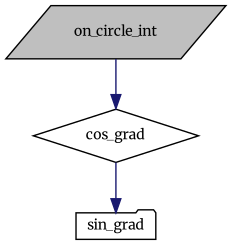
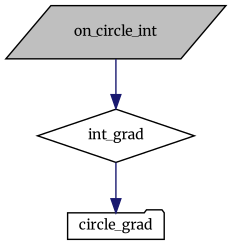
node "cos_grad": label "cos_grad" -> "int_grad"
node "sin_grad": label "sin_grad" -> "circle_grad"
